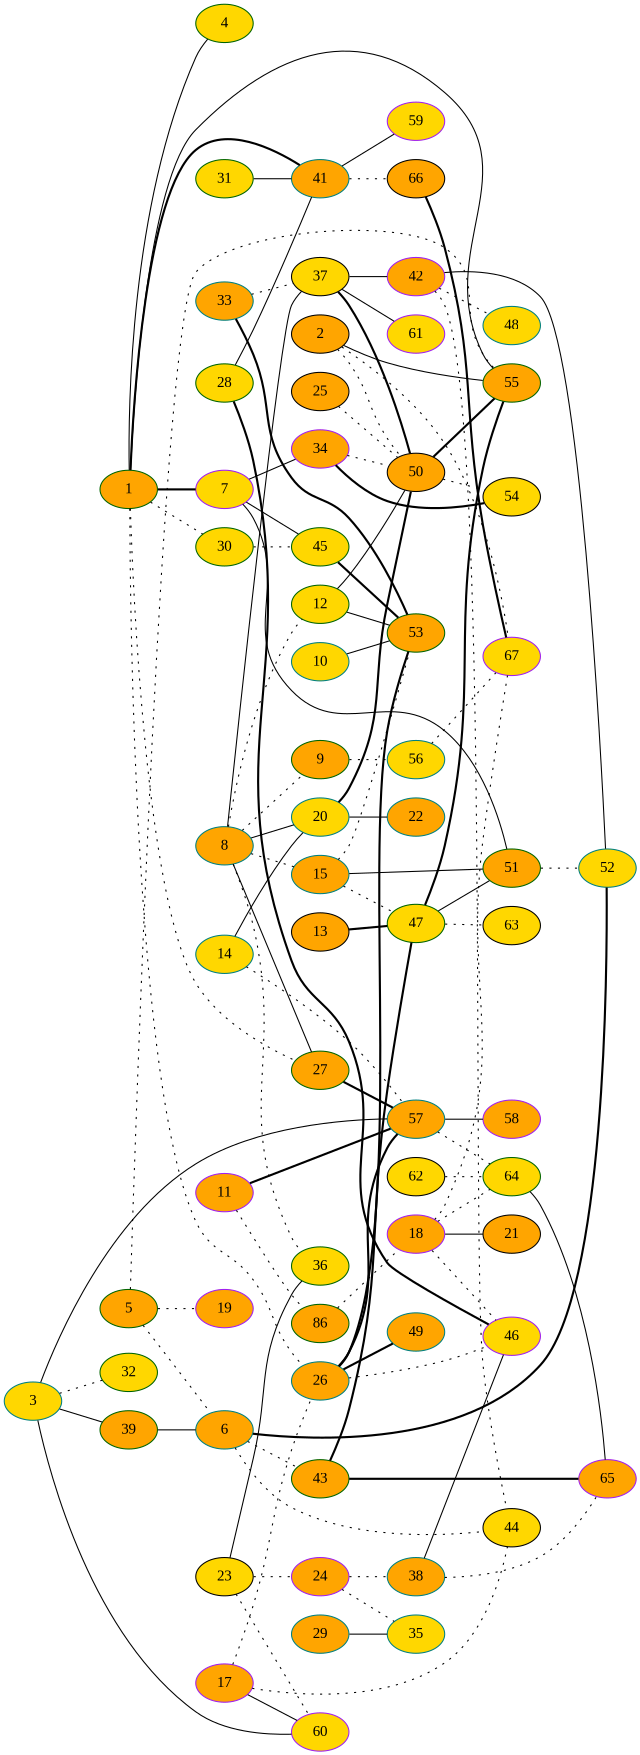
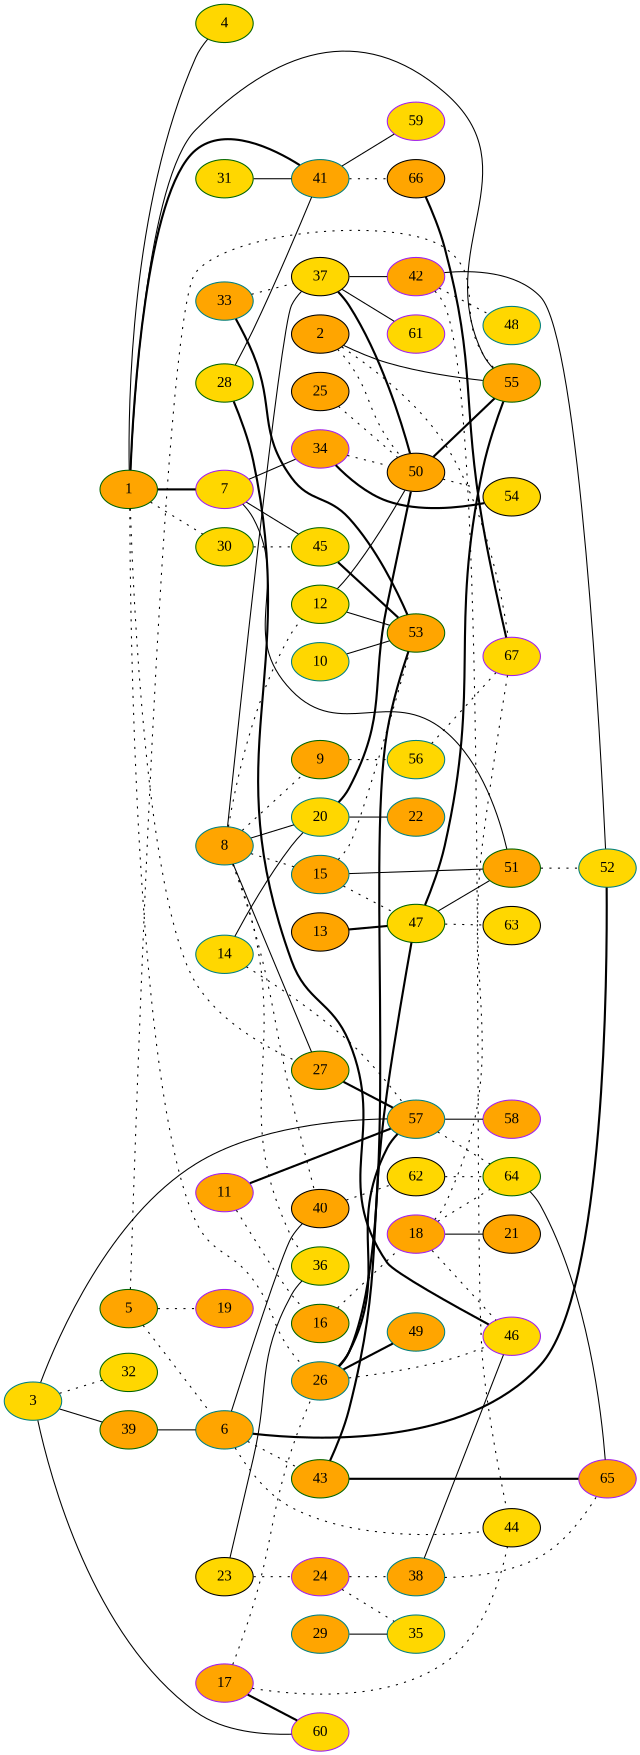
node "40": added
node "86": label "86" -> "16"
edge "23" -- "60": removed
edge "17" -- "60": style solid -> bold
